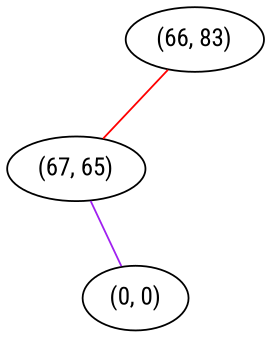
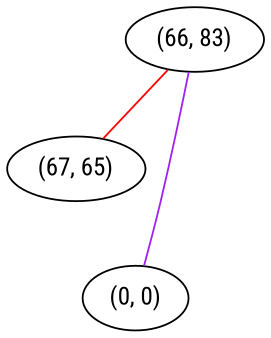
edge "(67, 65)" -- "(0, 0)": now "(66, 83)" -- "(0, 0)"
